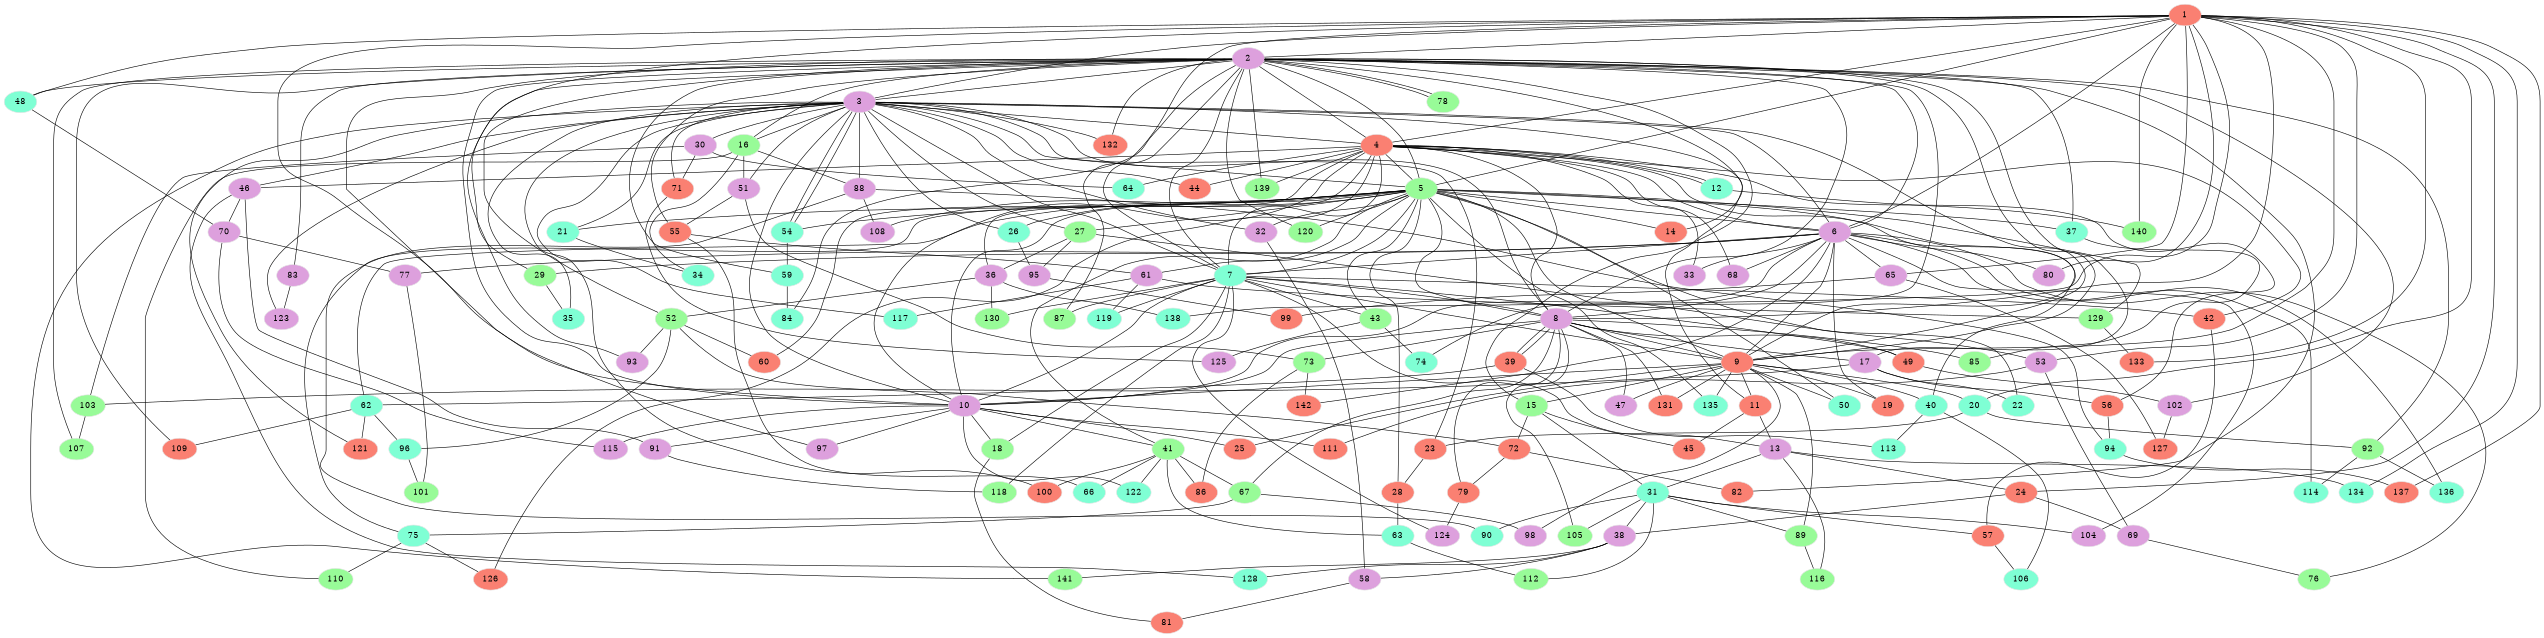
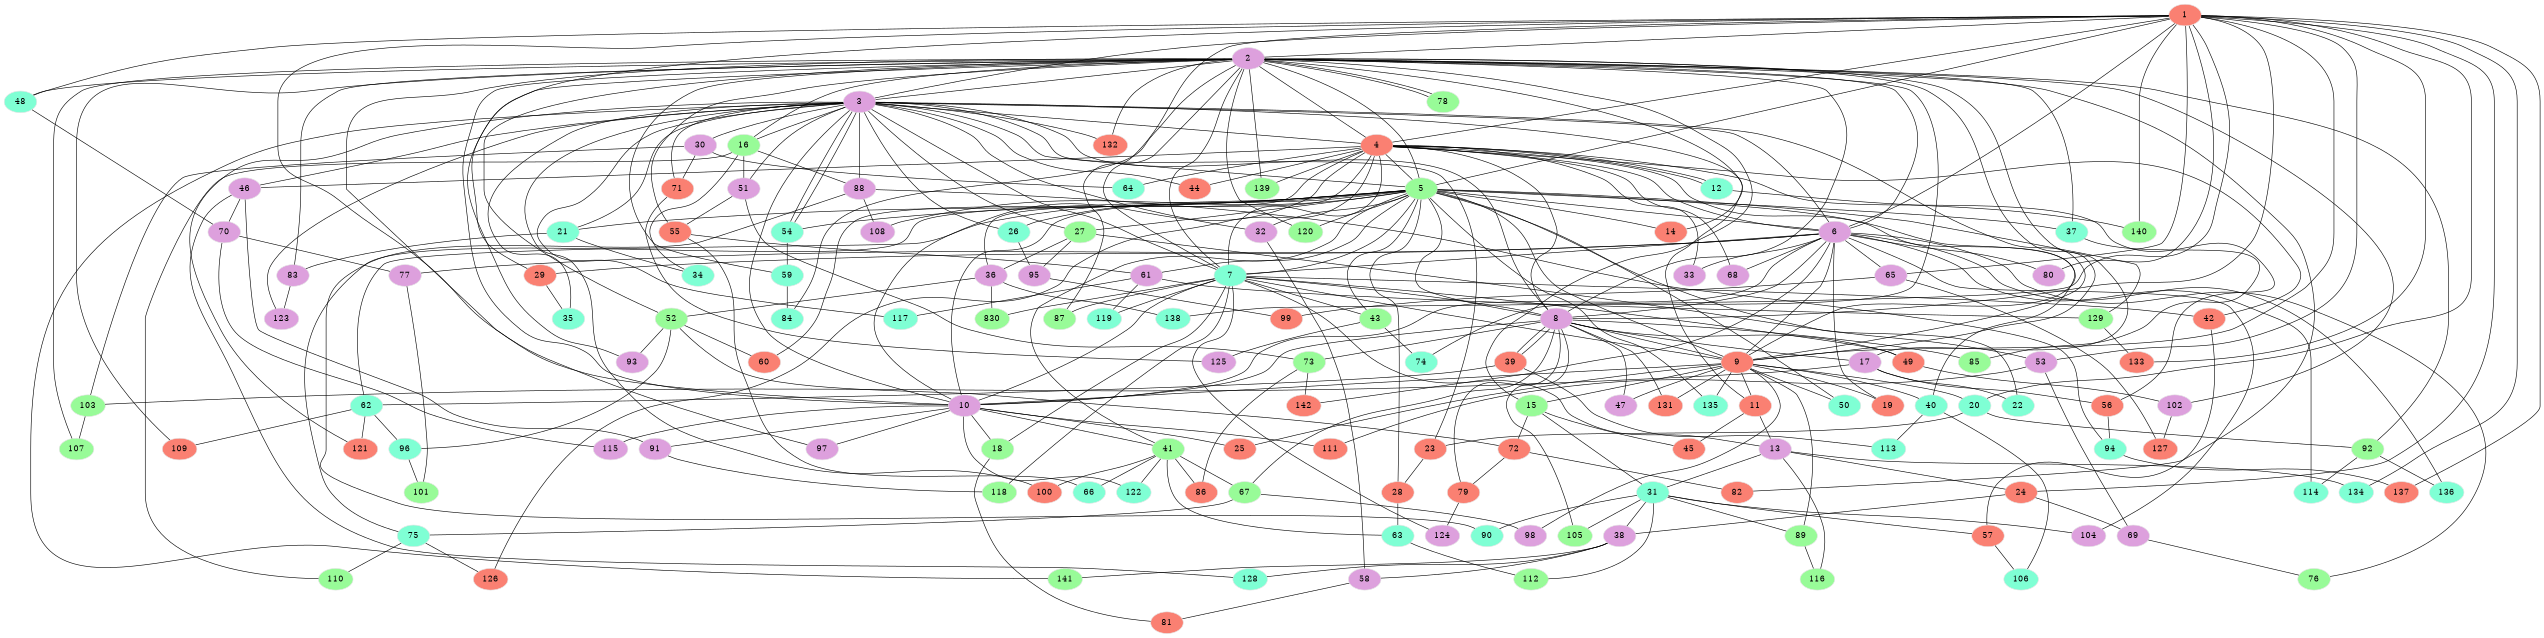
edge "21" -- "83": added
node "29": fillcolor palegreen -> salmon
node "130": label "130" -> "830"
